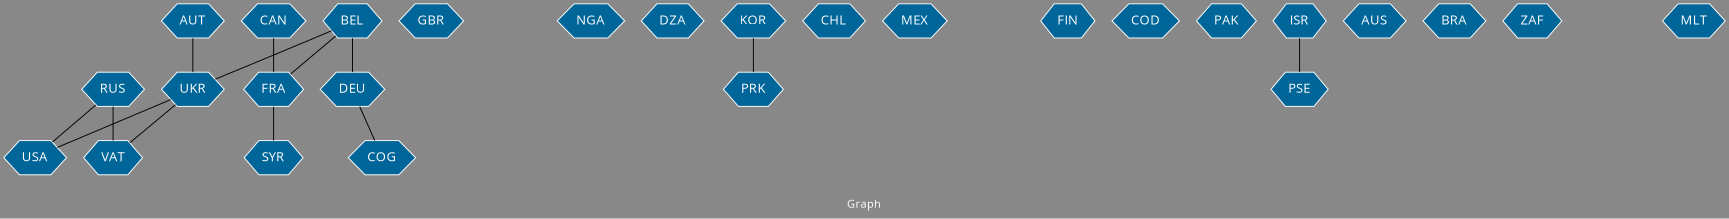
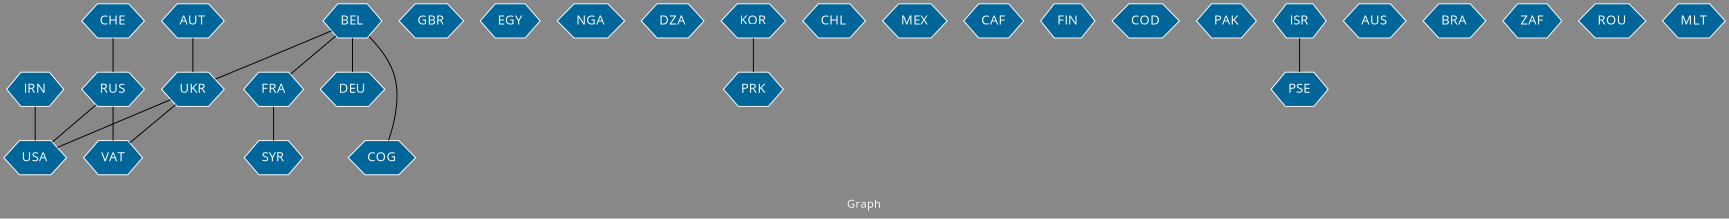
node "CHE": added
node "CAN": removed
node "EGY": added
node "CAF": added
node "ROU": added
node "IRN": added
edge "DEU" -- "COG": now "BEL" -- "COG"
